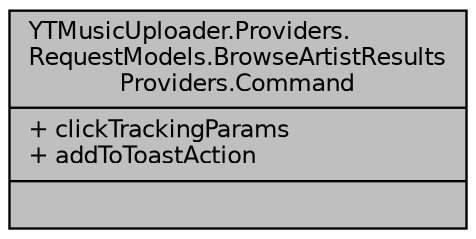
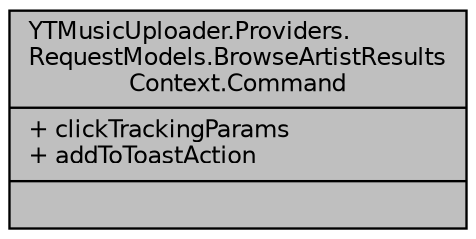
node "YTMusicUploader.Providers.": text "Providers.Command" -> "Context.Command"
